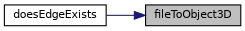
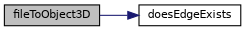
edge "doesEdgeExists" -> "fileToObject3D": reversed
